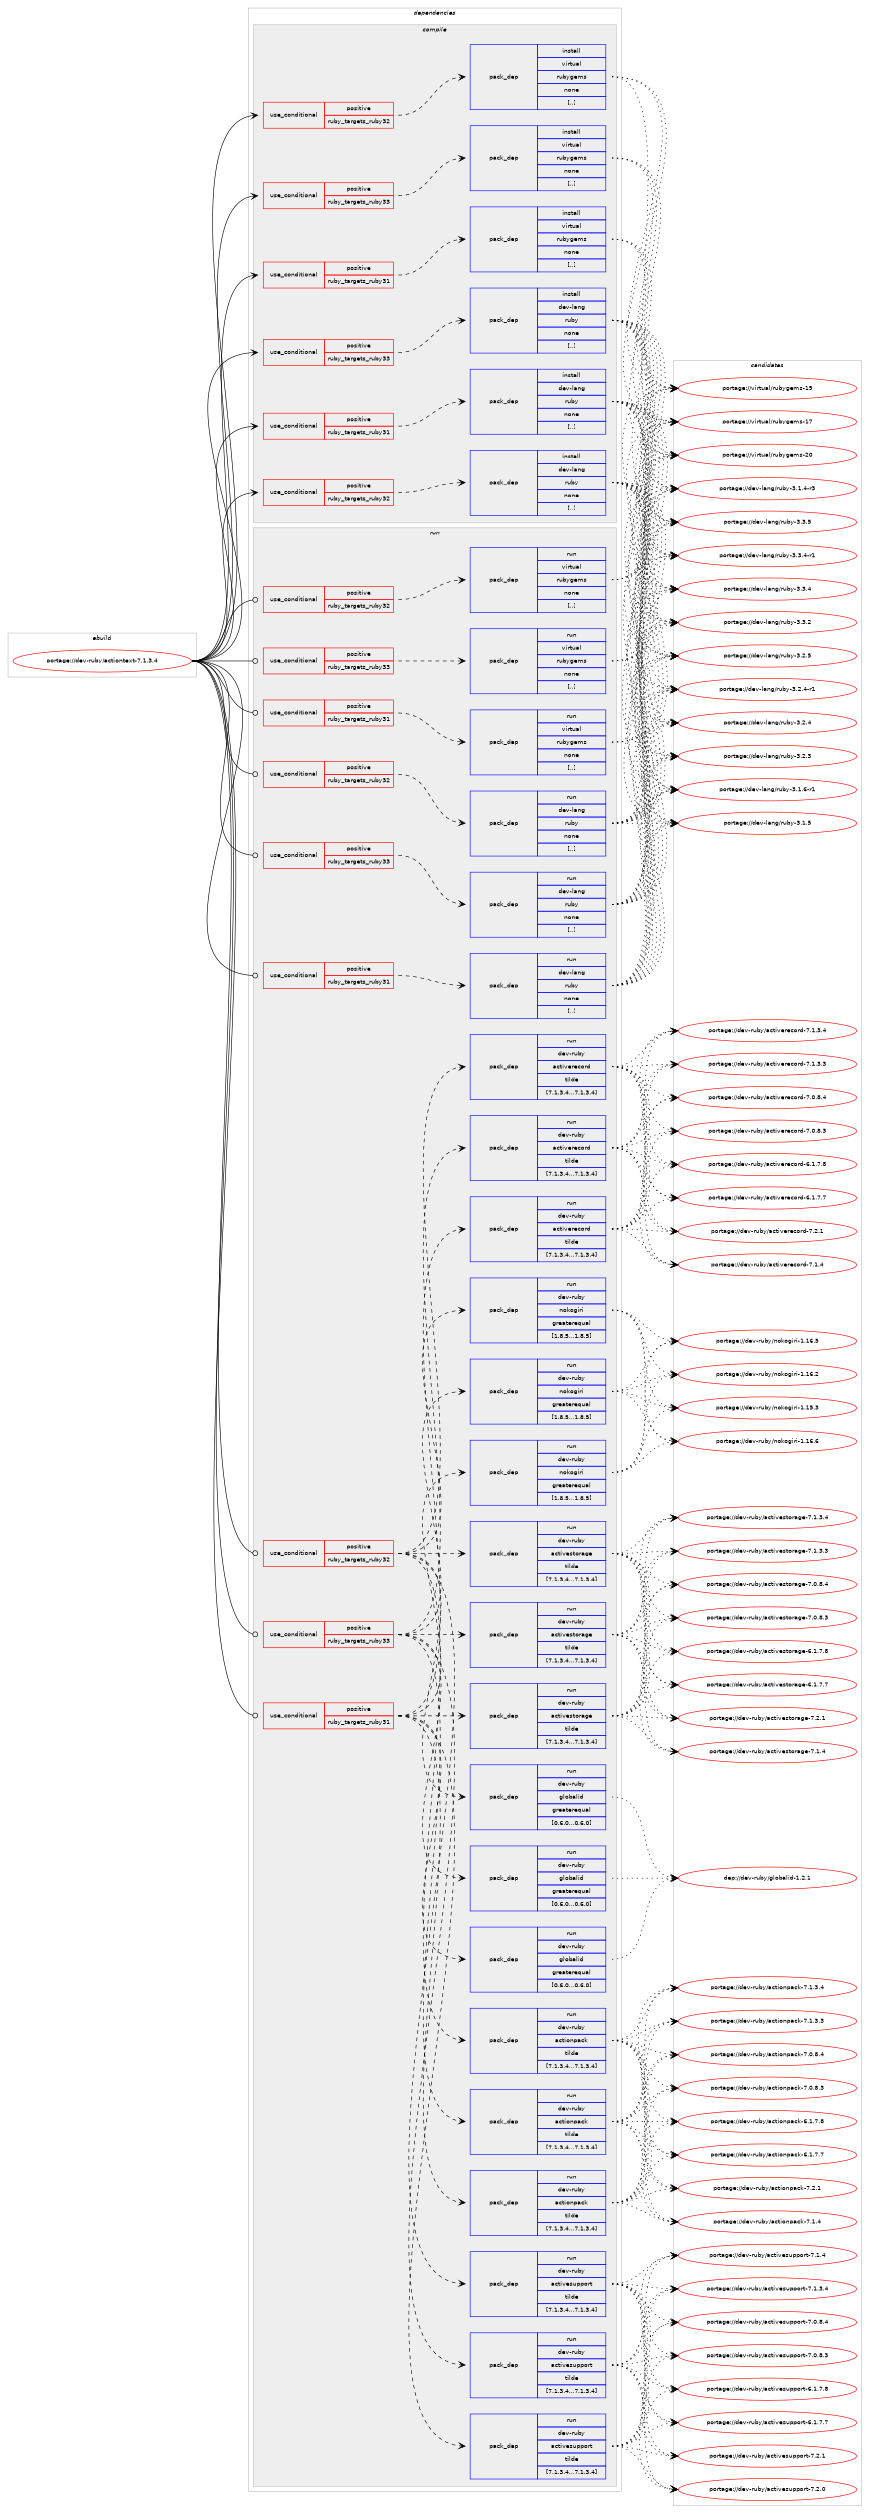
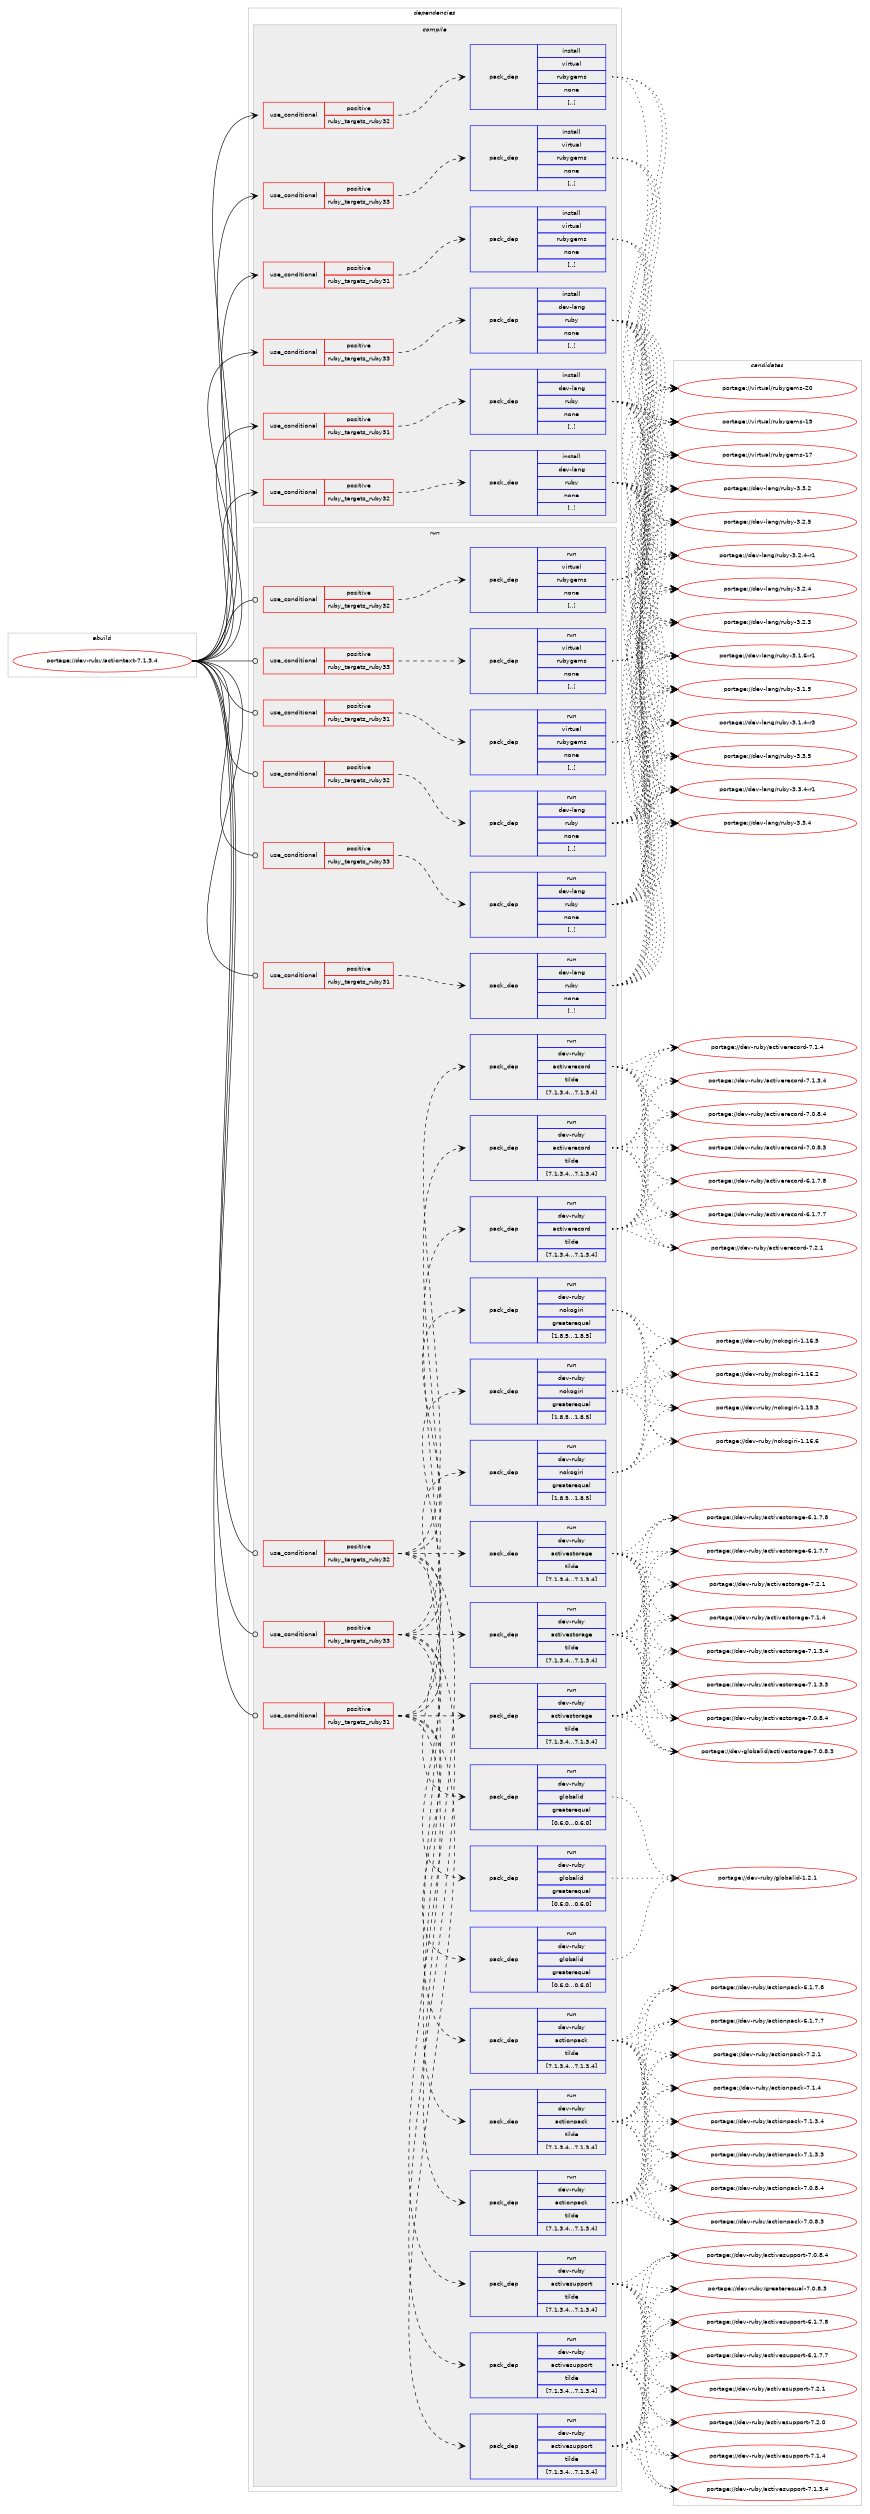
node "portage://dev-ruby/activerecord-7.1.3.3": removed
node "portage://dev-ruby/activestorage-7.0.8.3": label "portage://dev-ruby/activestorage-7.0.8.3" -> "portage://dev-globalid/activestorage-7.0.8.3"
node "dep://dev-ruby/globalid-1.2.1": label "dep://dev-ruby/globalid-1.2.1" -> "portage://dev-ruby/globalid-1.2.1"
node "portage://dev-ruby/activesupport-7.0.8.3": label "portage://dev-ruby/activesupport-7.0.8.3" -> "portage://dev-ruby/greaterequal-7.0.8.3"
